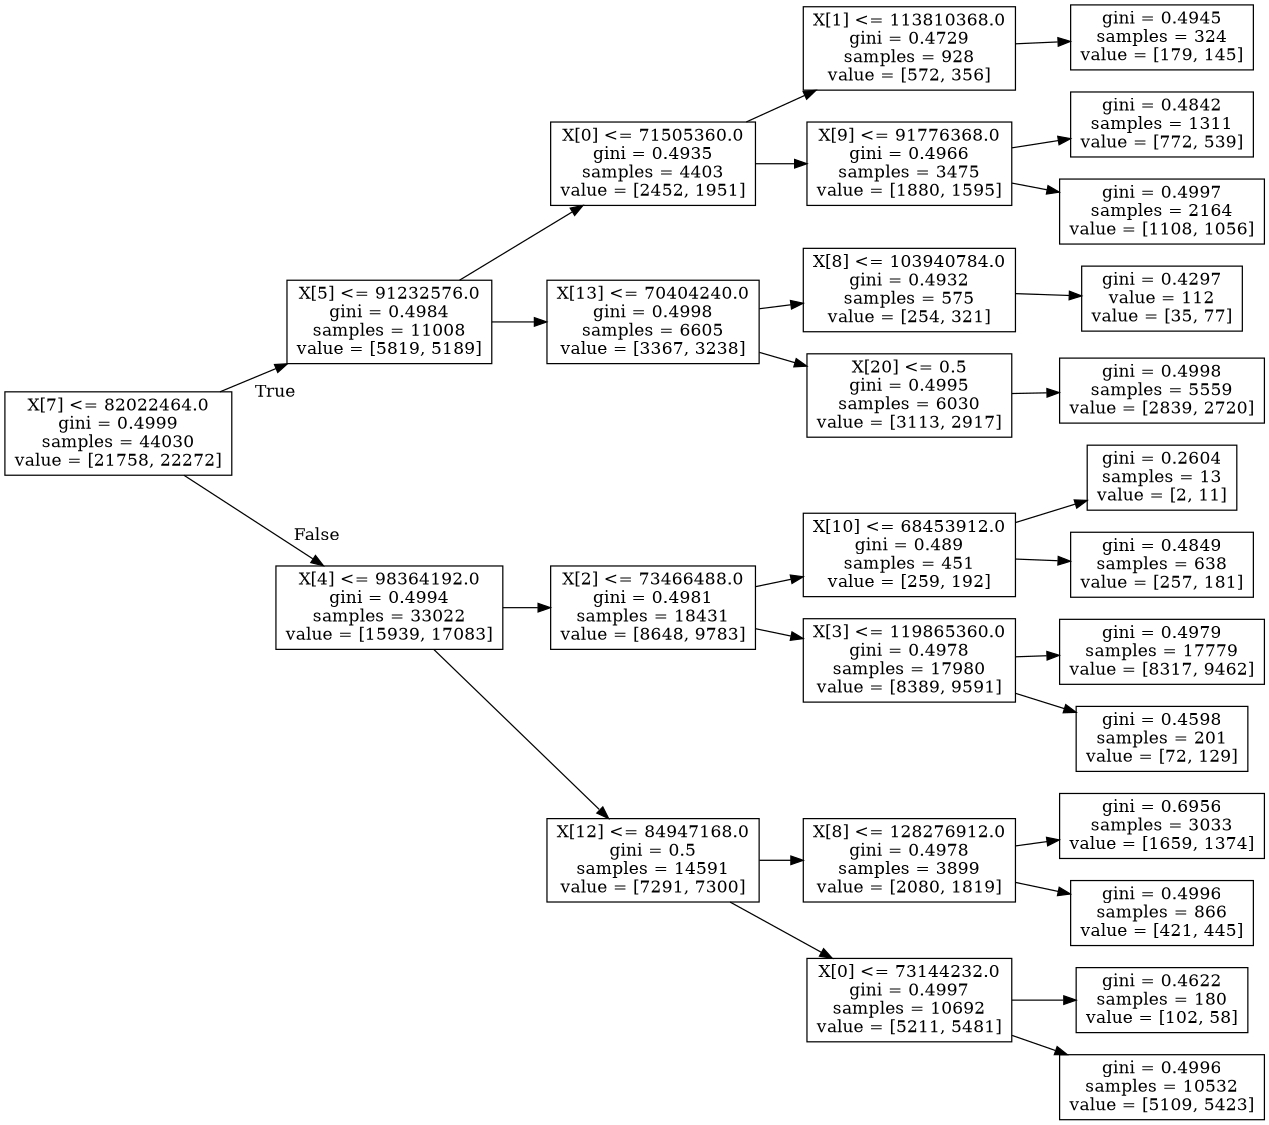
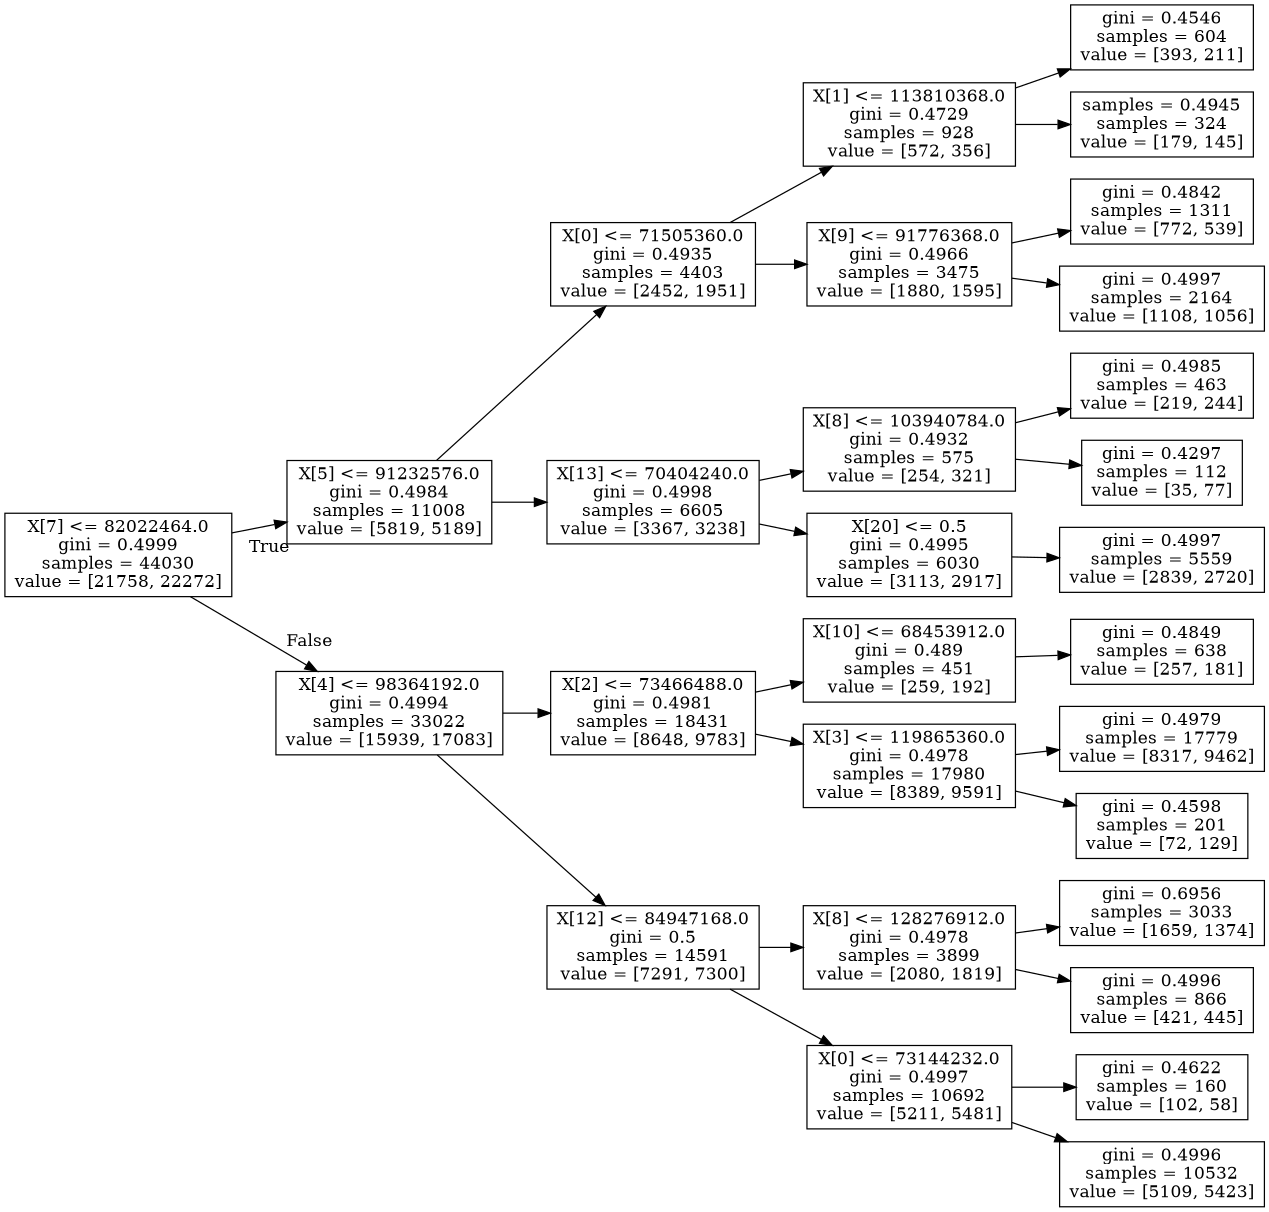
node "gini = 0.4945 samples = 324 value = [179, 145]": label "gini = 0.4945 samples = 324 value = [179, 145]" -> "samples = 0.4945 samples = 324 value = [179, 145]"
node "gini = 0.4546 samples = 604 value = [393, 211]": added
node "gini = 0.4297 value = 112 value = [35, 77]": label "gini = 0.4297 value = 112 value = [35, 77]" -> "gini = 0.4297 samples = 112 value = [35, 77]"
node "gini = 0.4985 samples = 463 value = [219, 244]": added
node "gini = 0.4998 samples = 5559 value = [2839, 2720]": label "gini = 0.4998 samples = 5559 value = [2839, 2720]" -> "gini = 0.4997 samples = 5559 value = [2839, 2720]"
node "gini = 0.2604 samples = 13 value = [2, 11]": removed
node "gini = 0.4622 samples = 180 value = [102, 58]": label "gini = 0.4622 samples = 180 value = [102, 58]" -> "gini = 0.4622 samples = 160 value = [102, 58]"
